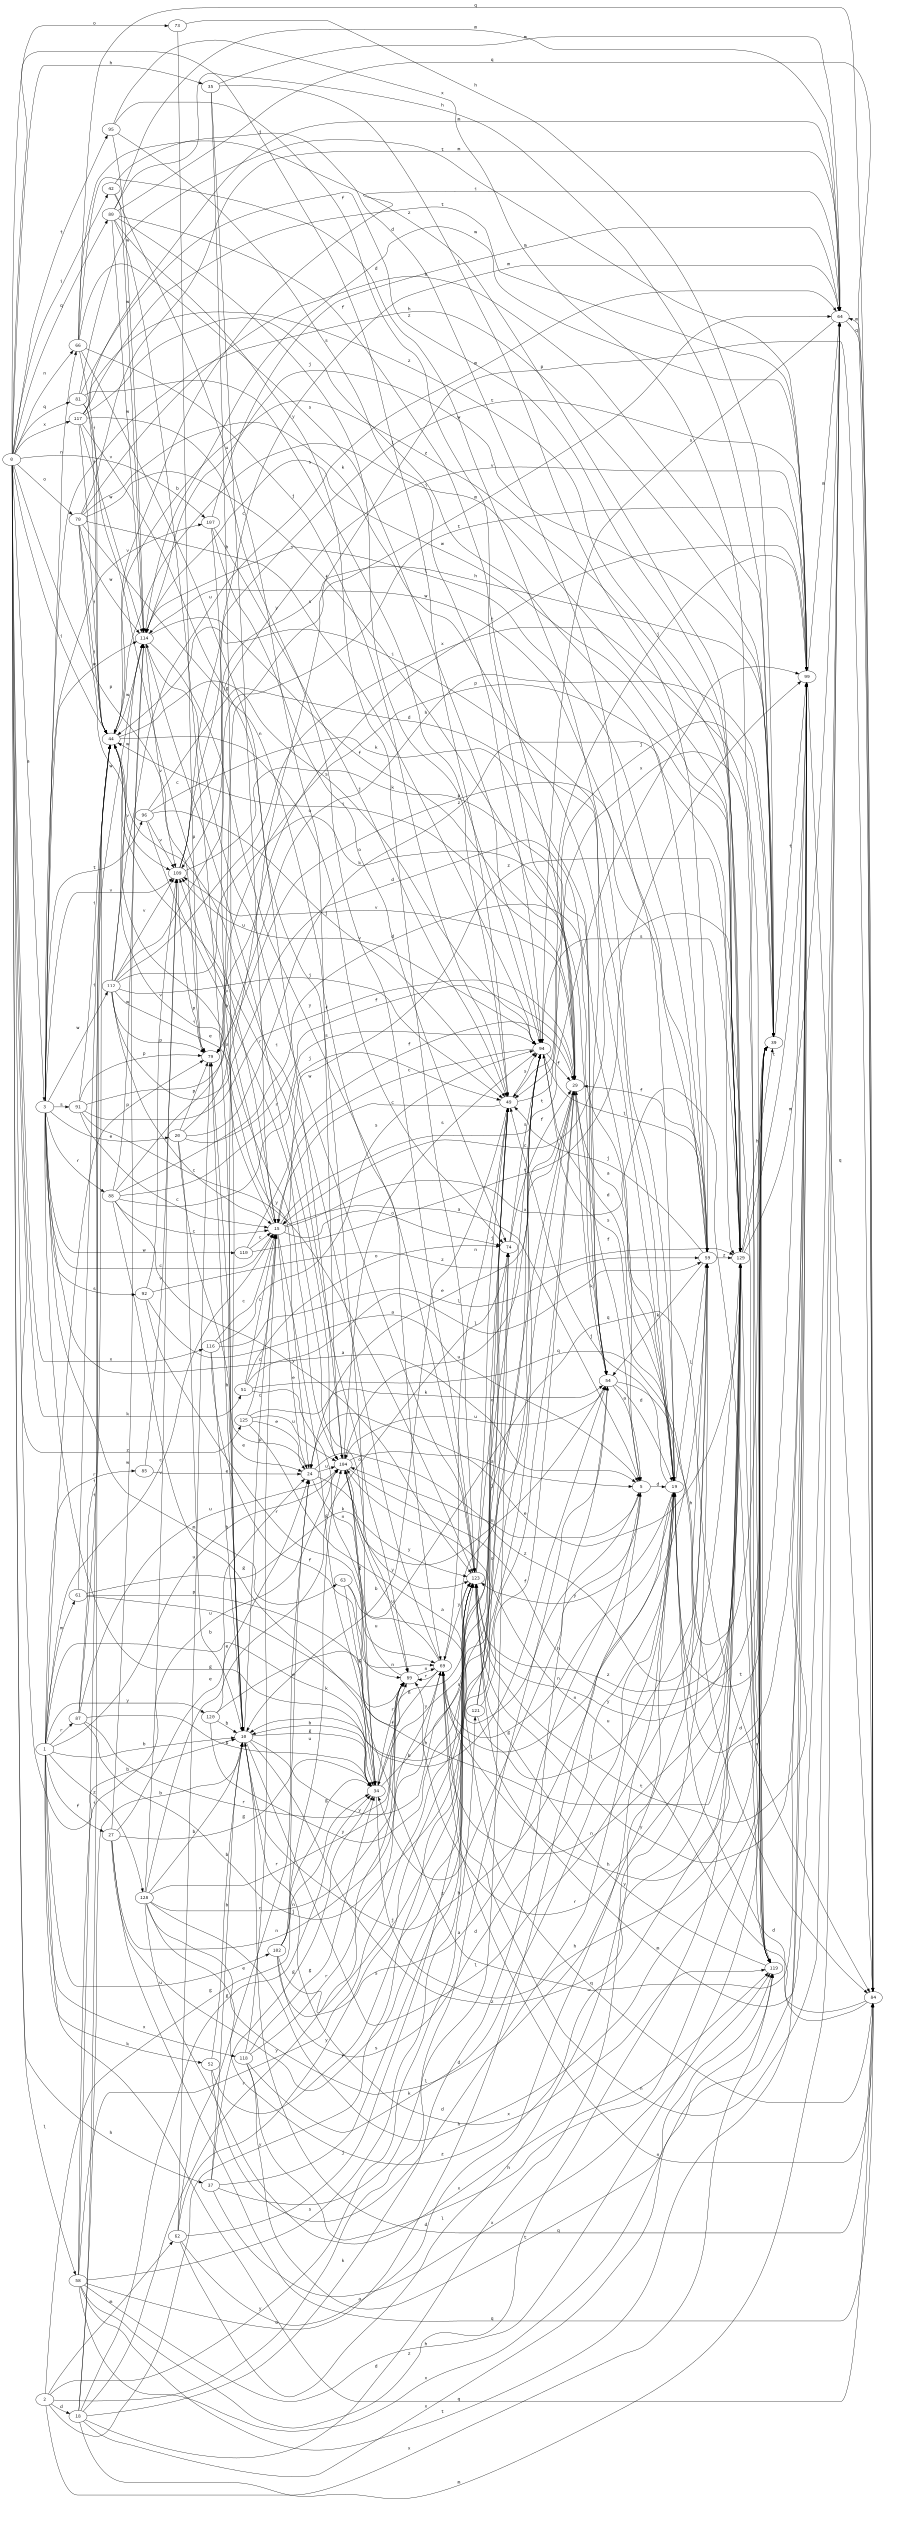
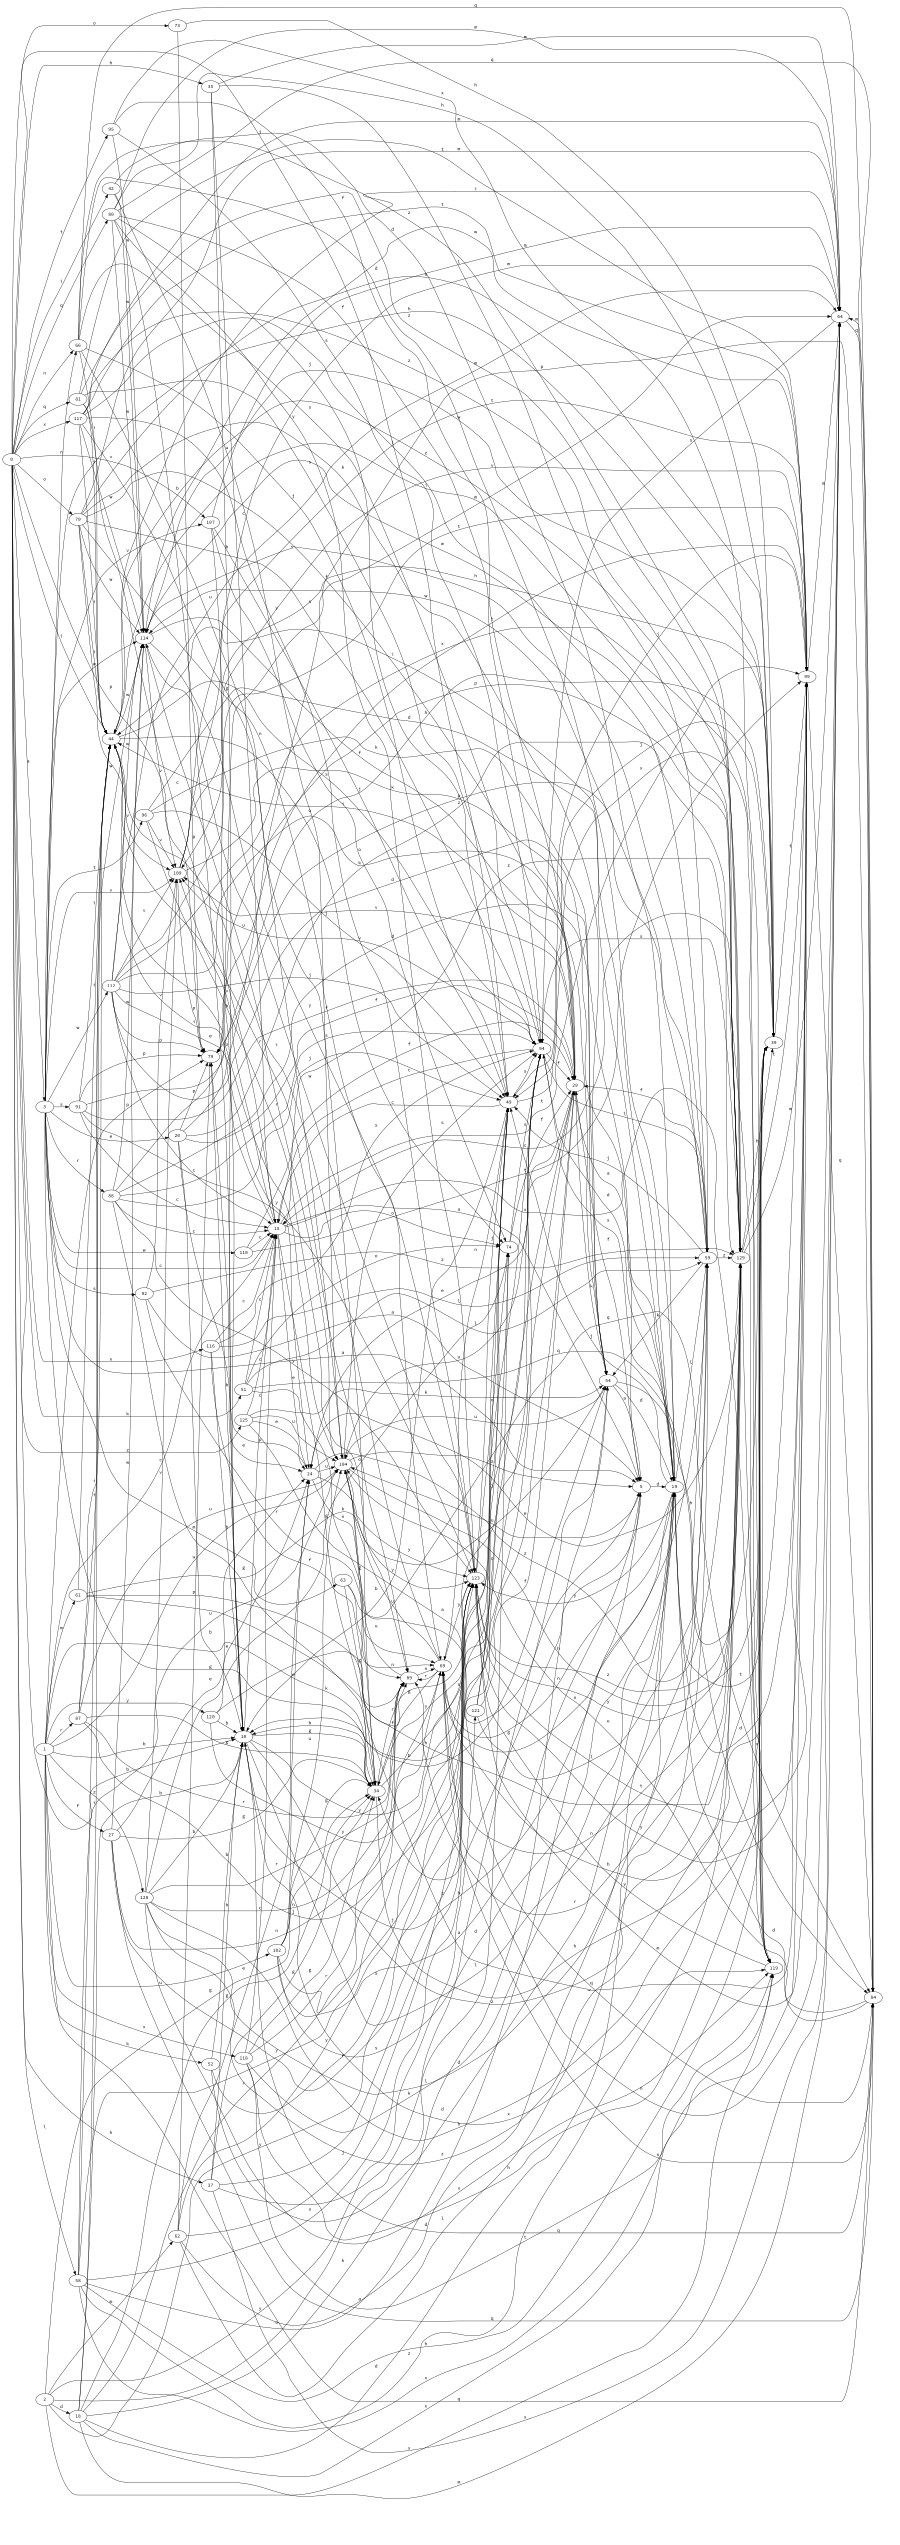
node "85": removed
edge "58" -> "99": removed, label "t"
edge "37" -> "119": now "37" -> "64"
